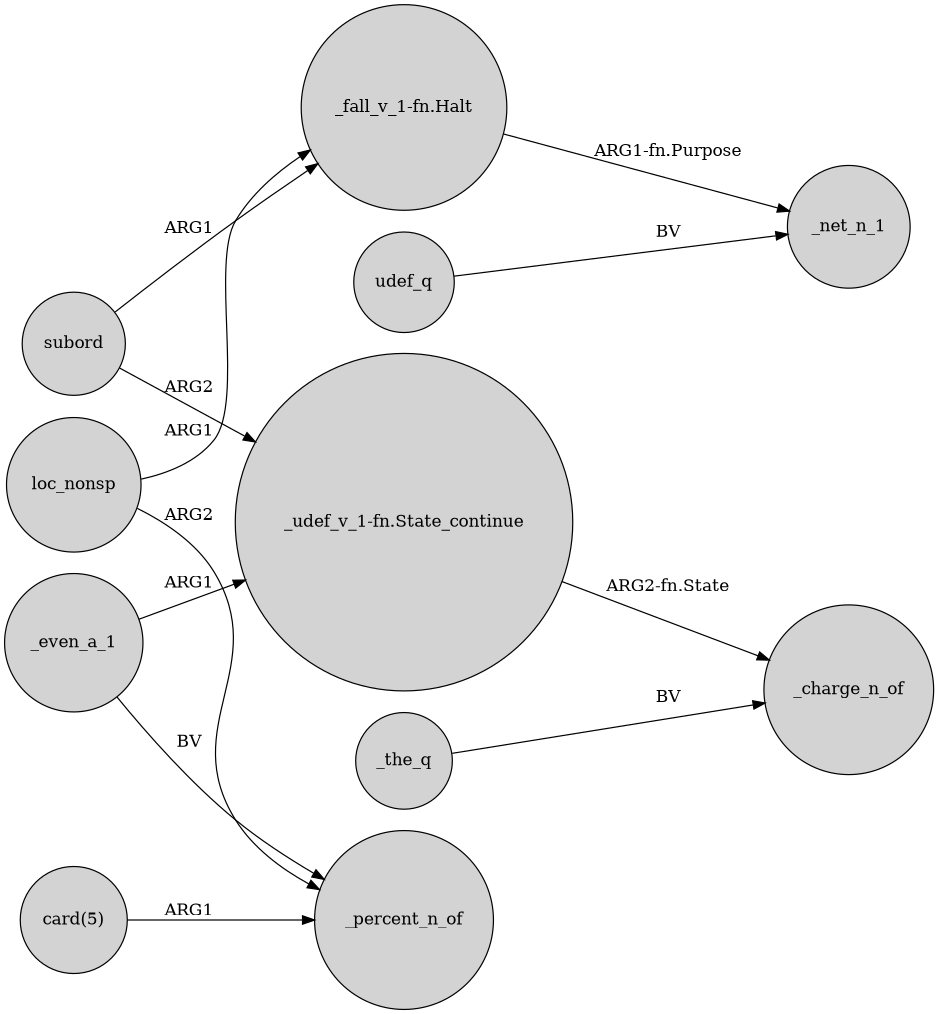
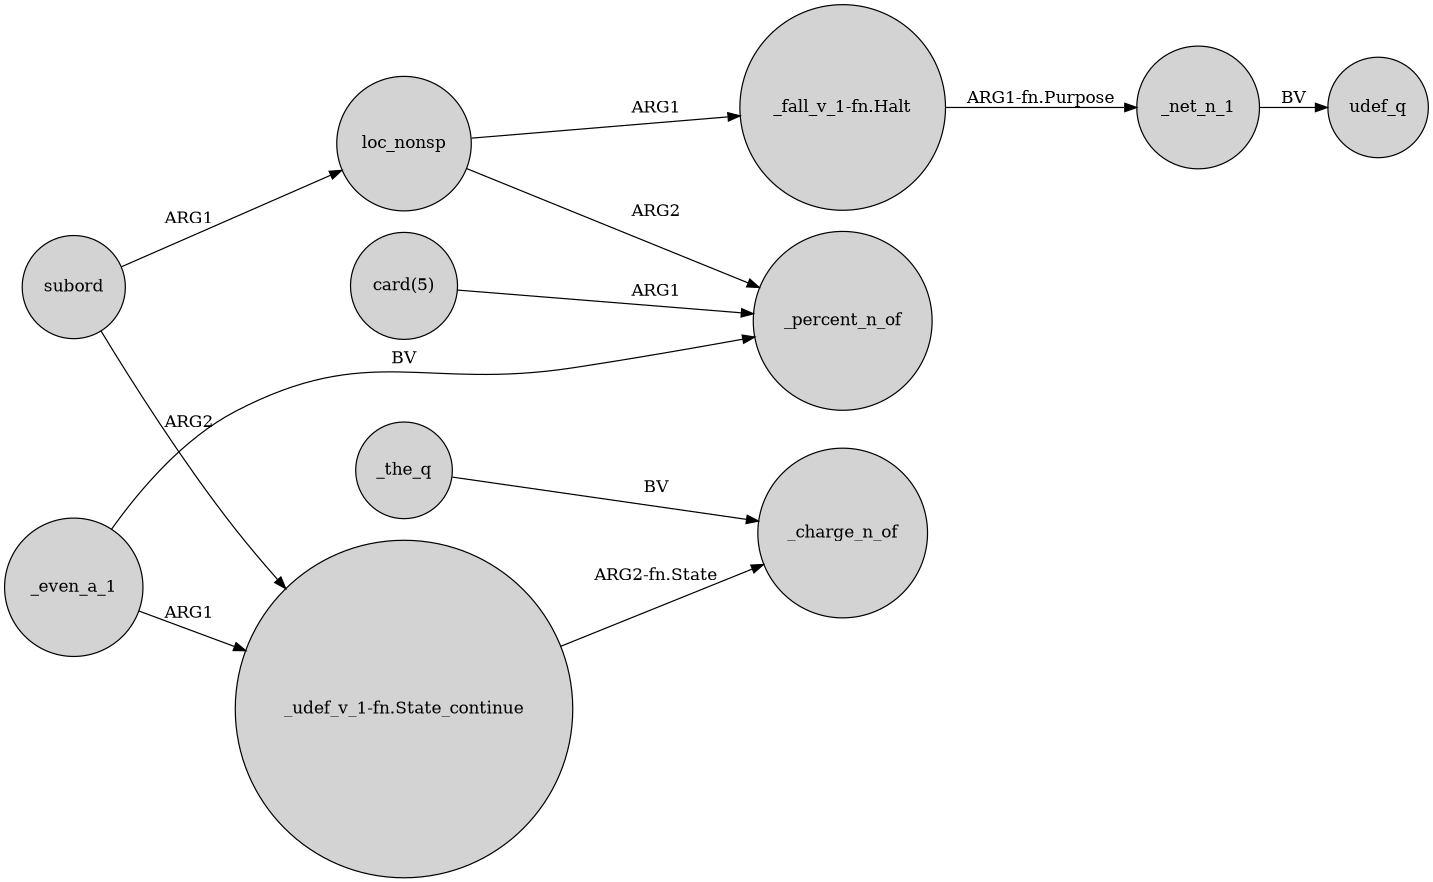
edge "subord" -> "_fall_v_1-fn.Halt": now "subord" -> "loc_nonsp"
edge "udef_q" -> "_net_n_1": reversed
